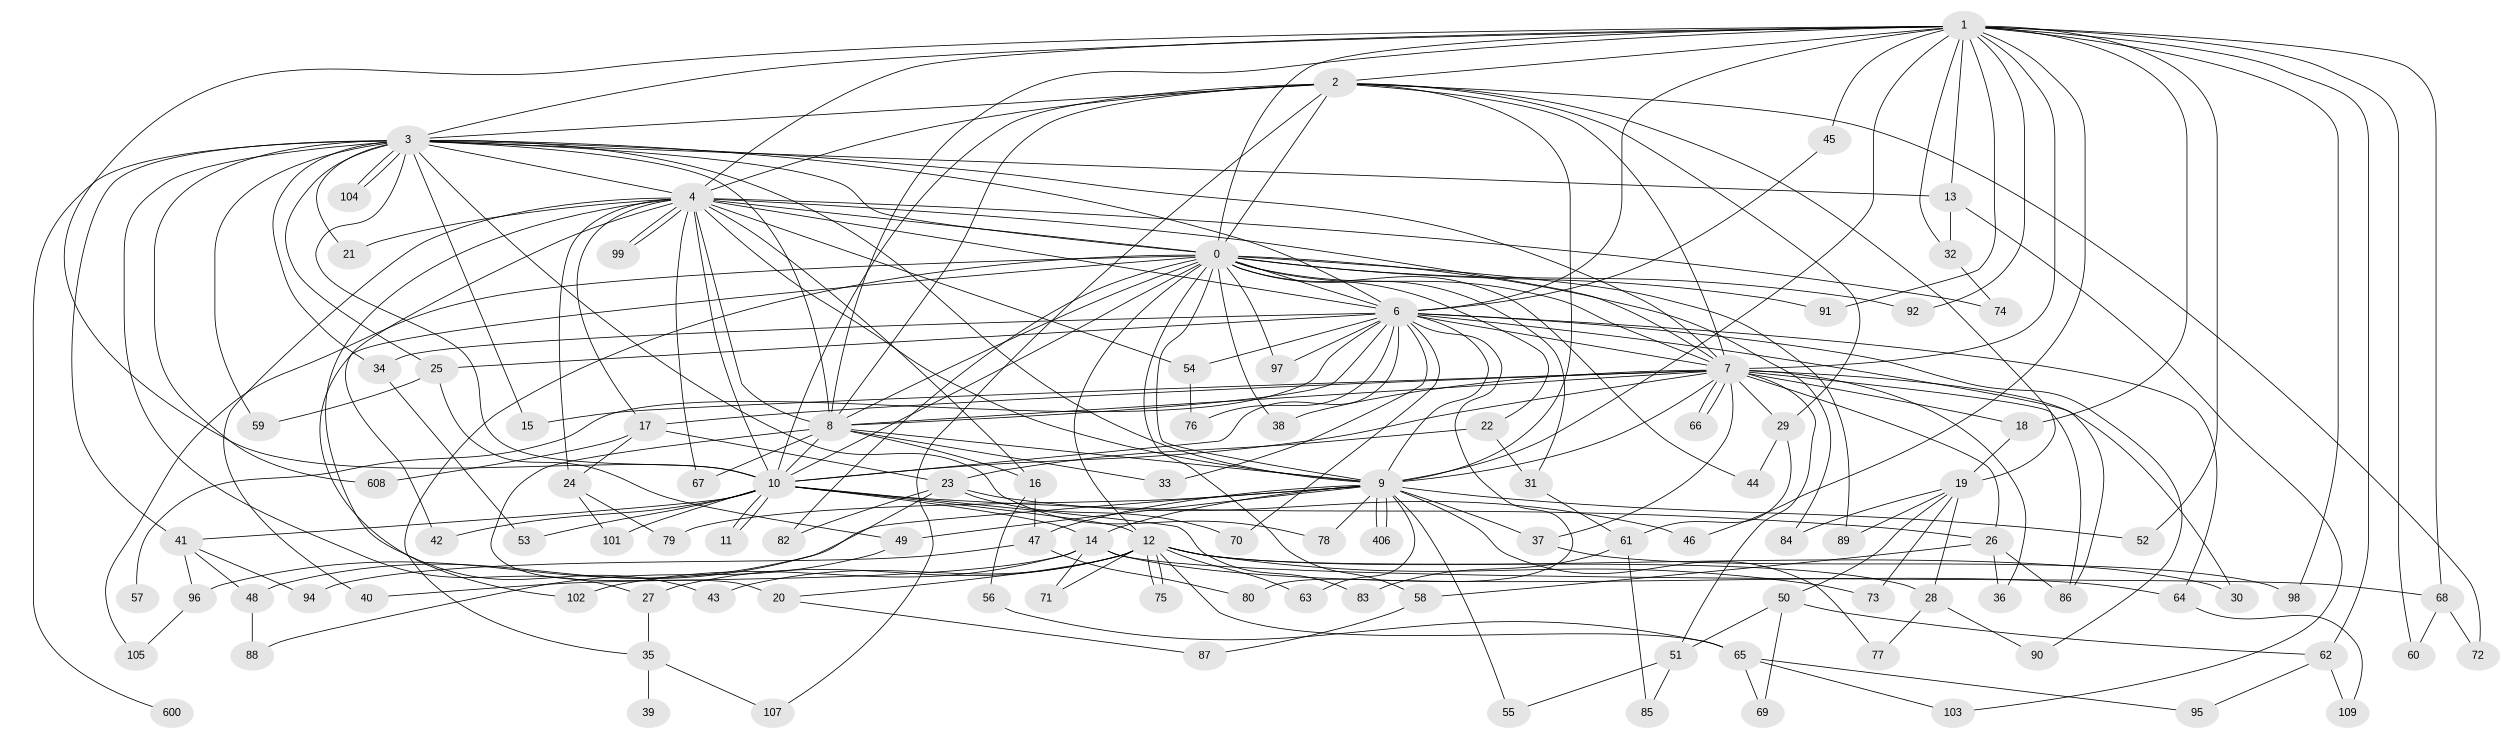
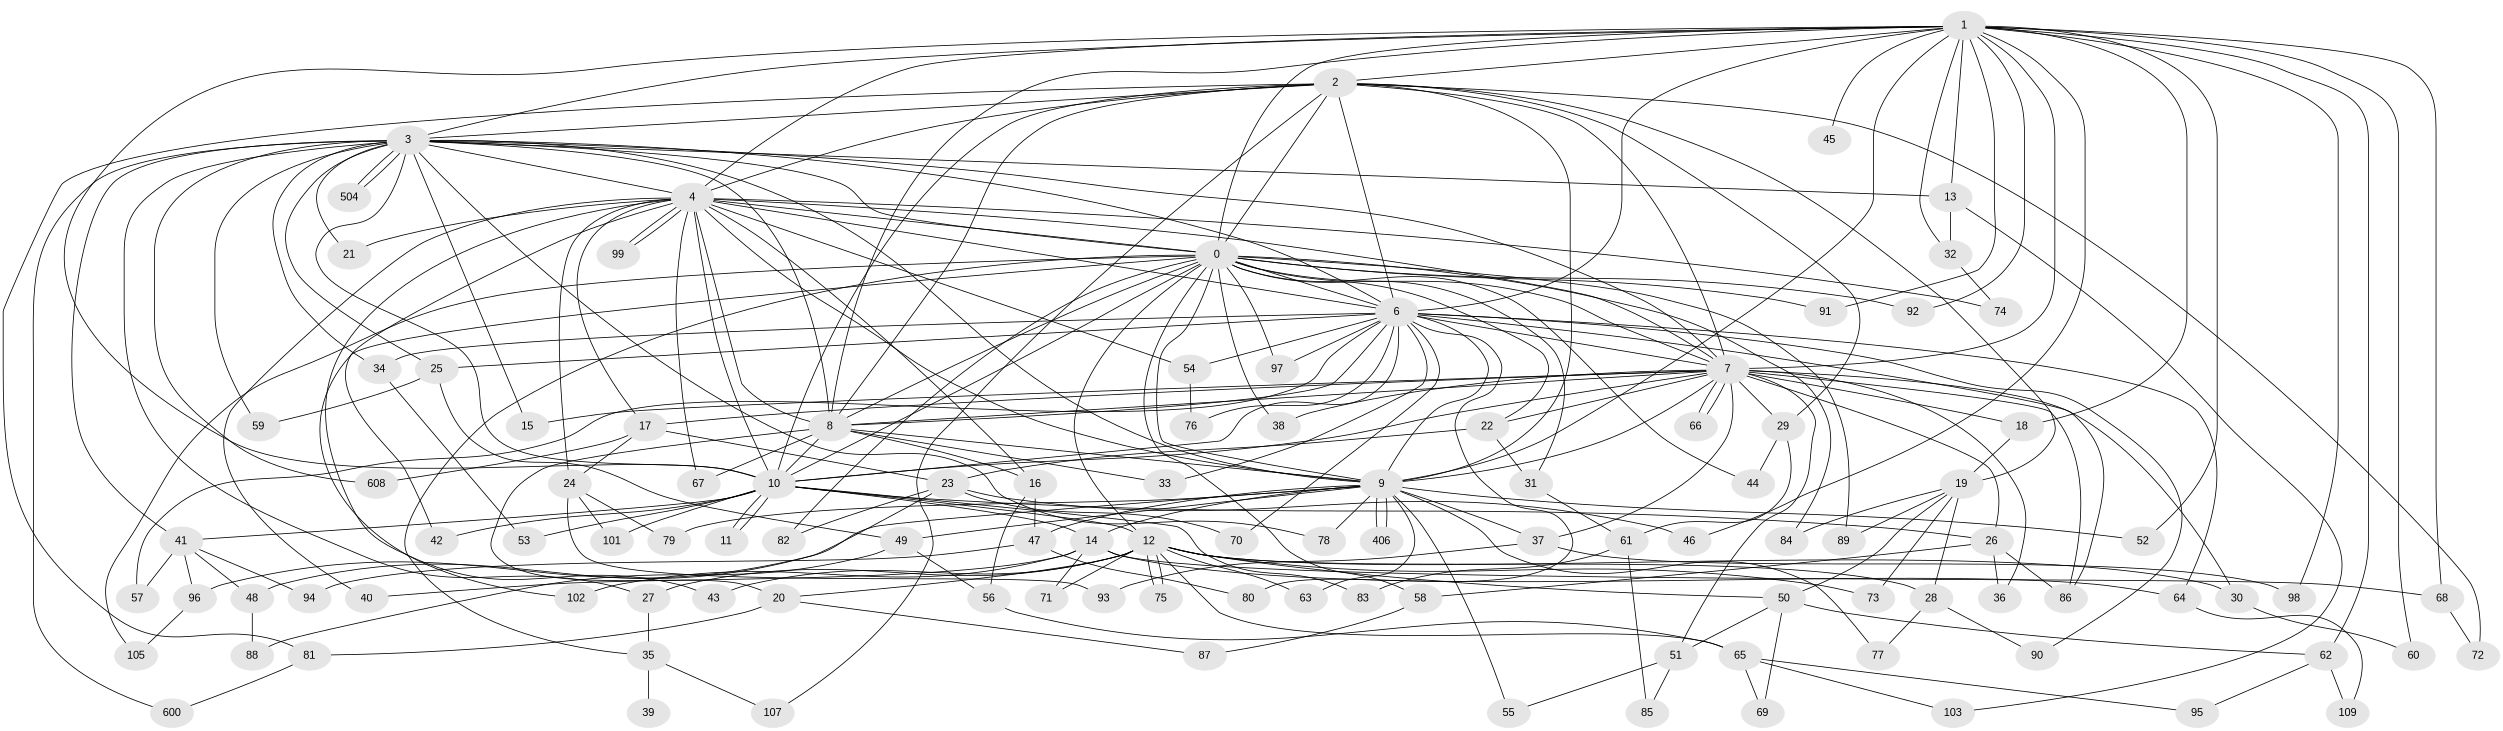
node "104": label "104" -> "504"
edge "45" -- "6": now "2" -- "6"
edge "7" -- "22": added
edge "49" -- "56": added
edge "41" -- "57": added
edge "12" -- "50": added
node "93": added
edge "68" -- "60": now "30" -- "60"
node "81": added
